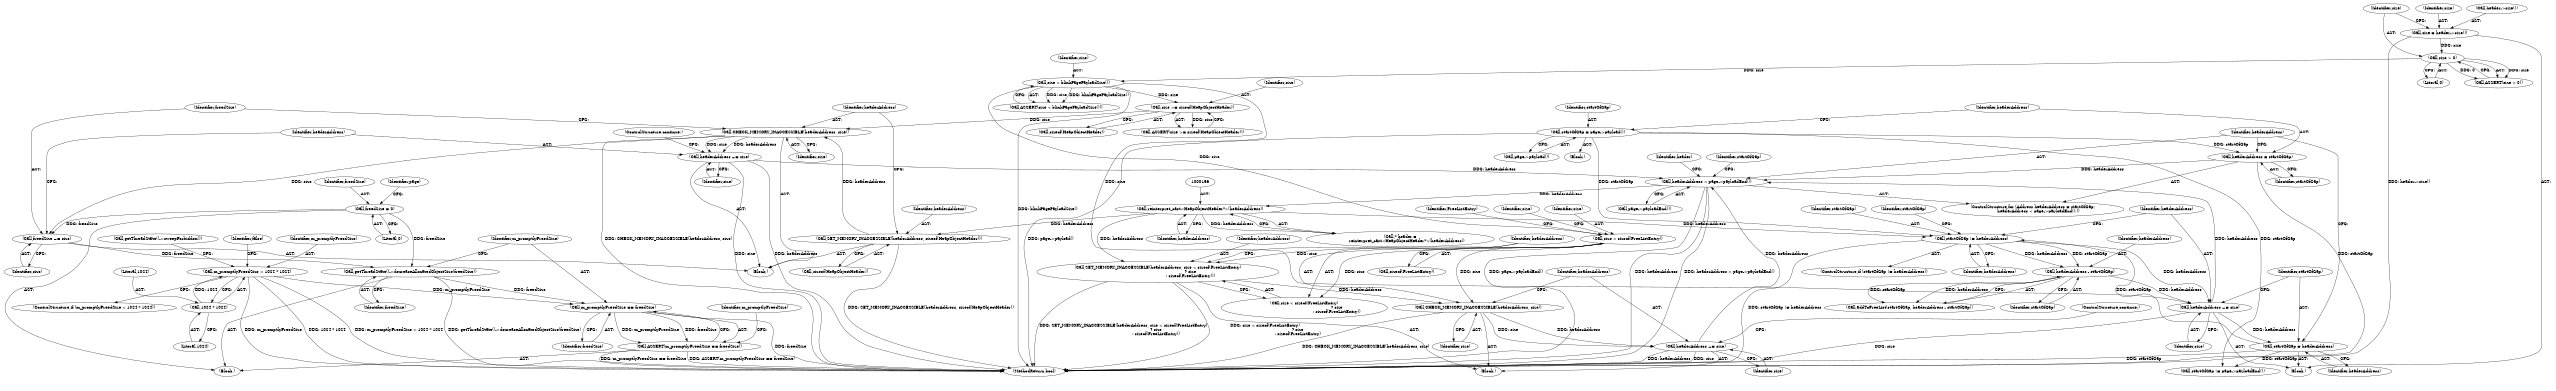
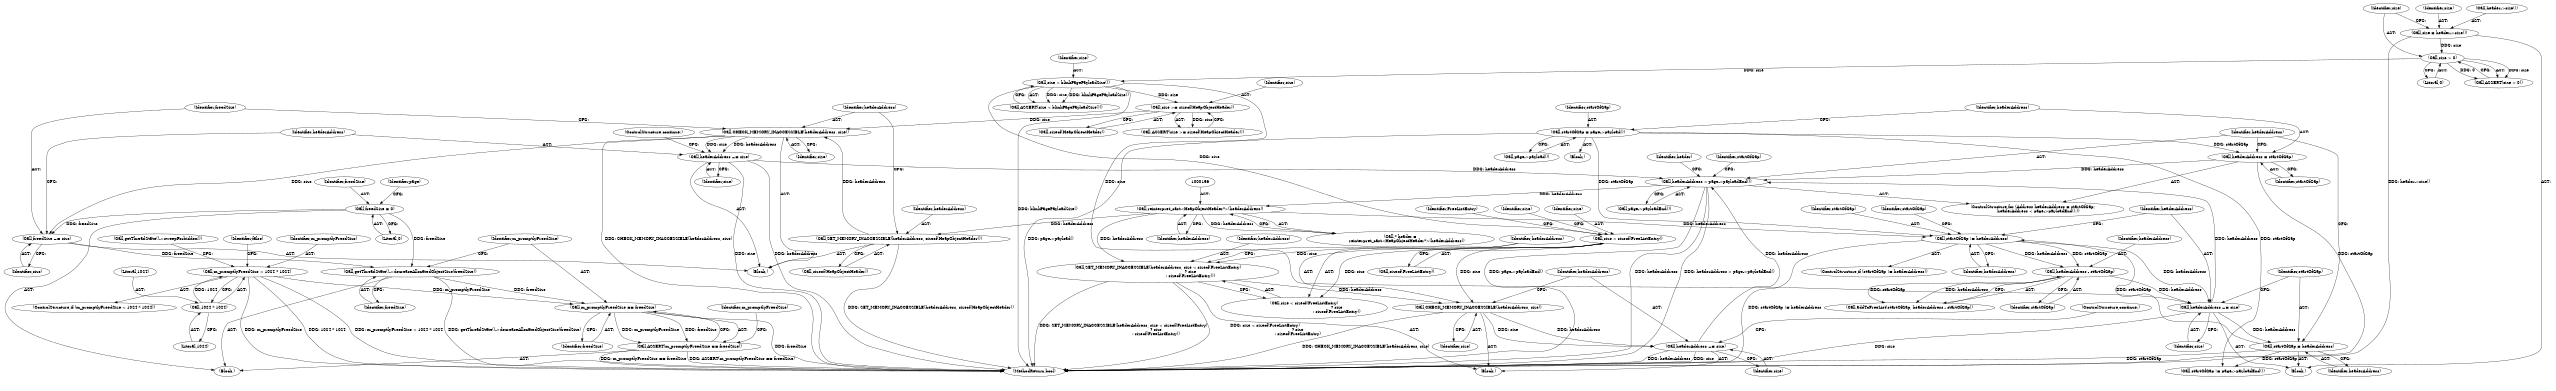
edge "(Call,m_promptlyFreedSize < 1024 * 1024)" -> "(ControlStructure,if (m_promptlyFreedSize < 1024 * 1024))": label "CFG: " -> "AST: "
